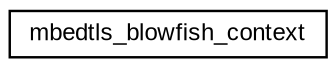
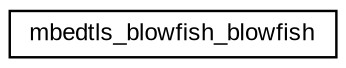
node "mbedtls_blowfish_context": label "mbedtls_blowfish_context" -> "mbedtls_blowfish_blowfish"
